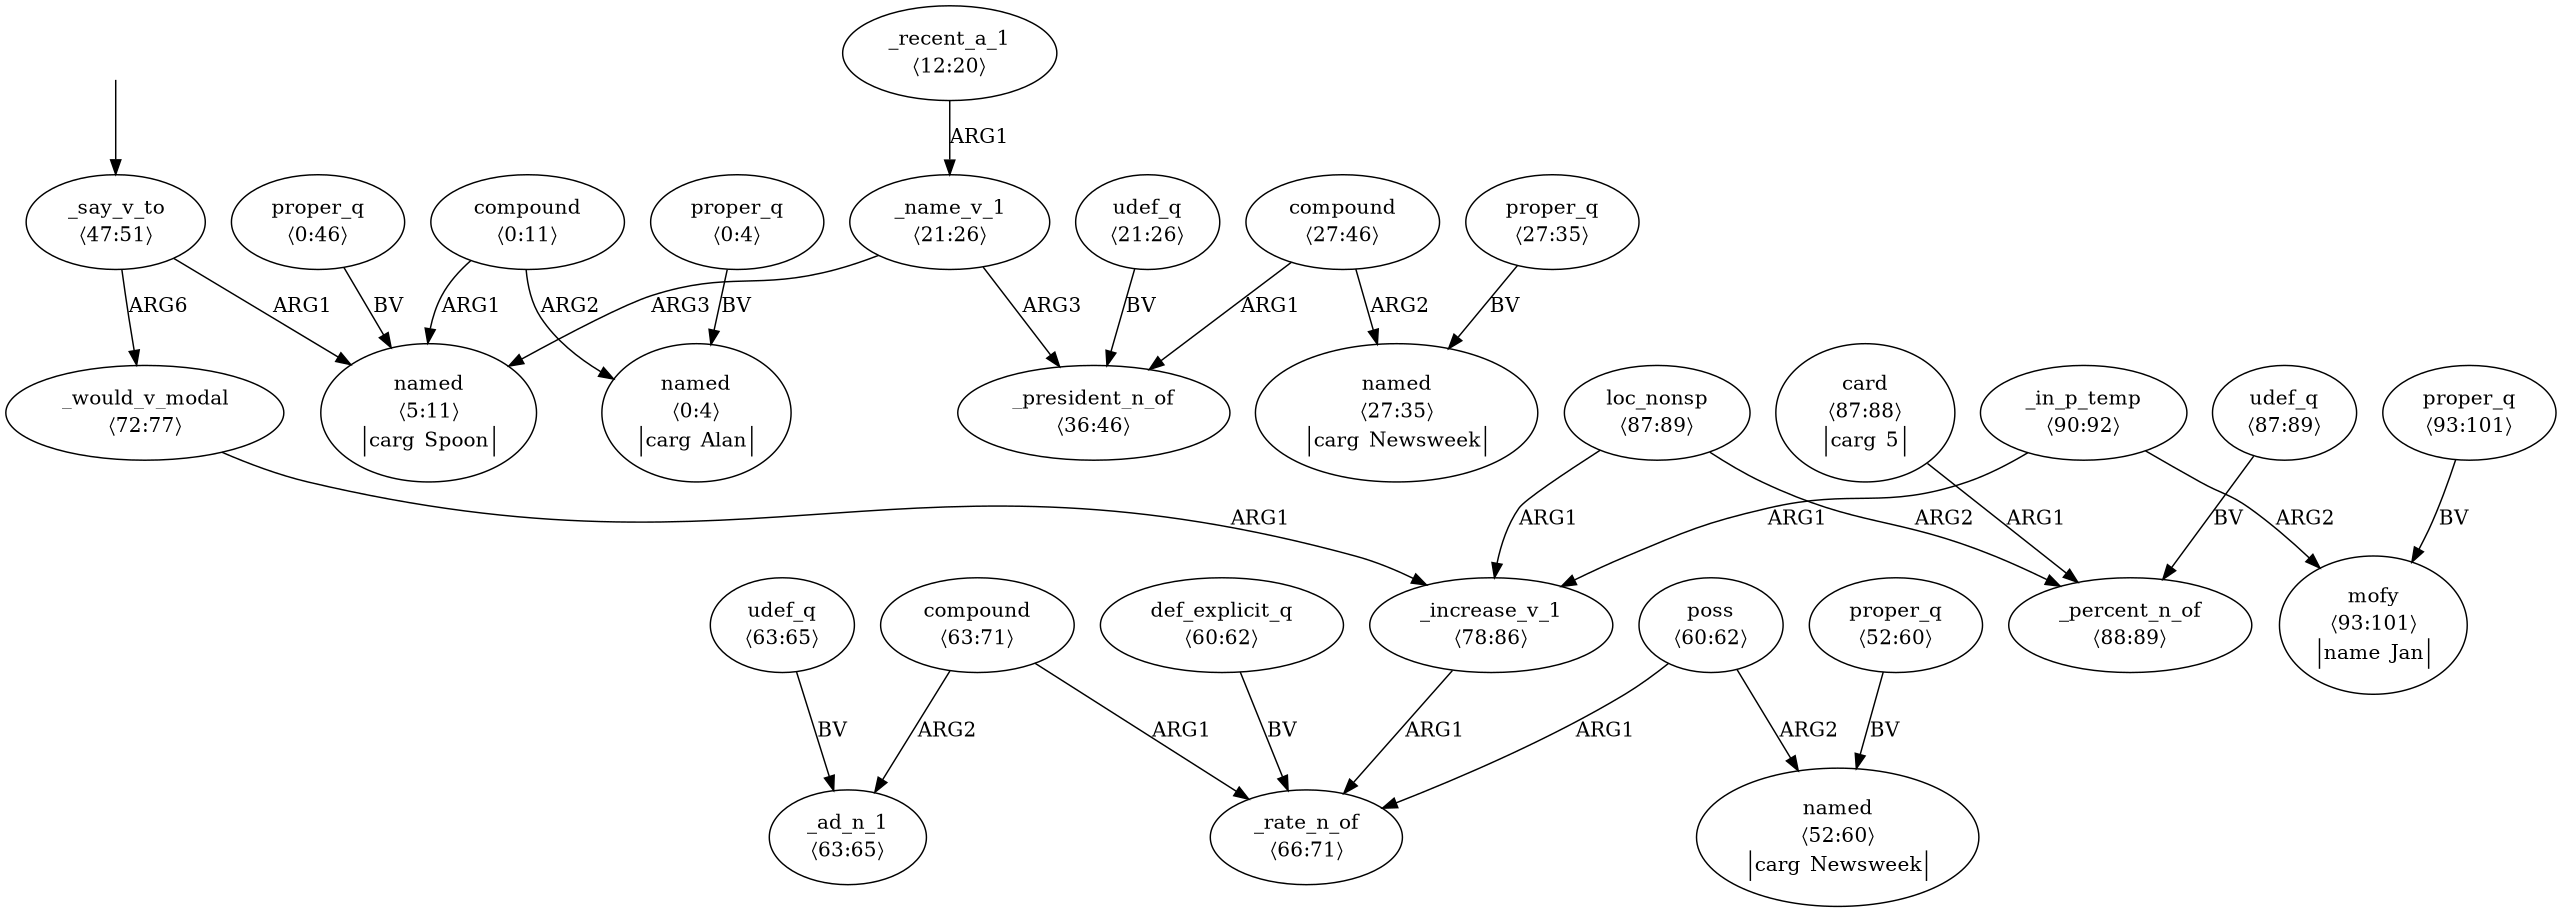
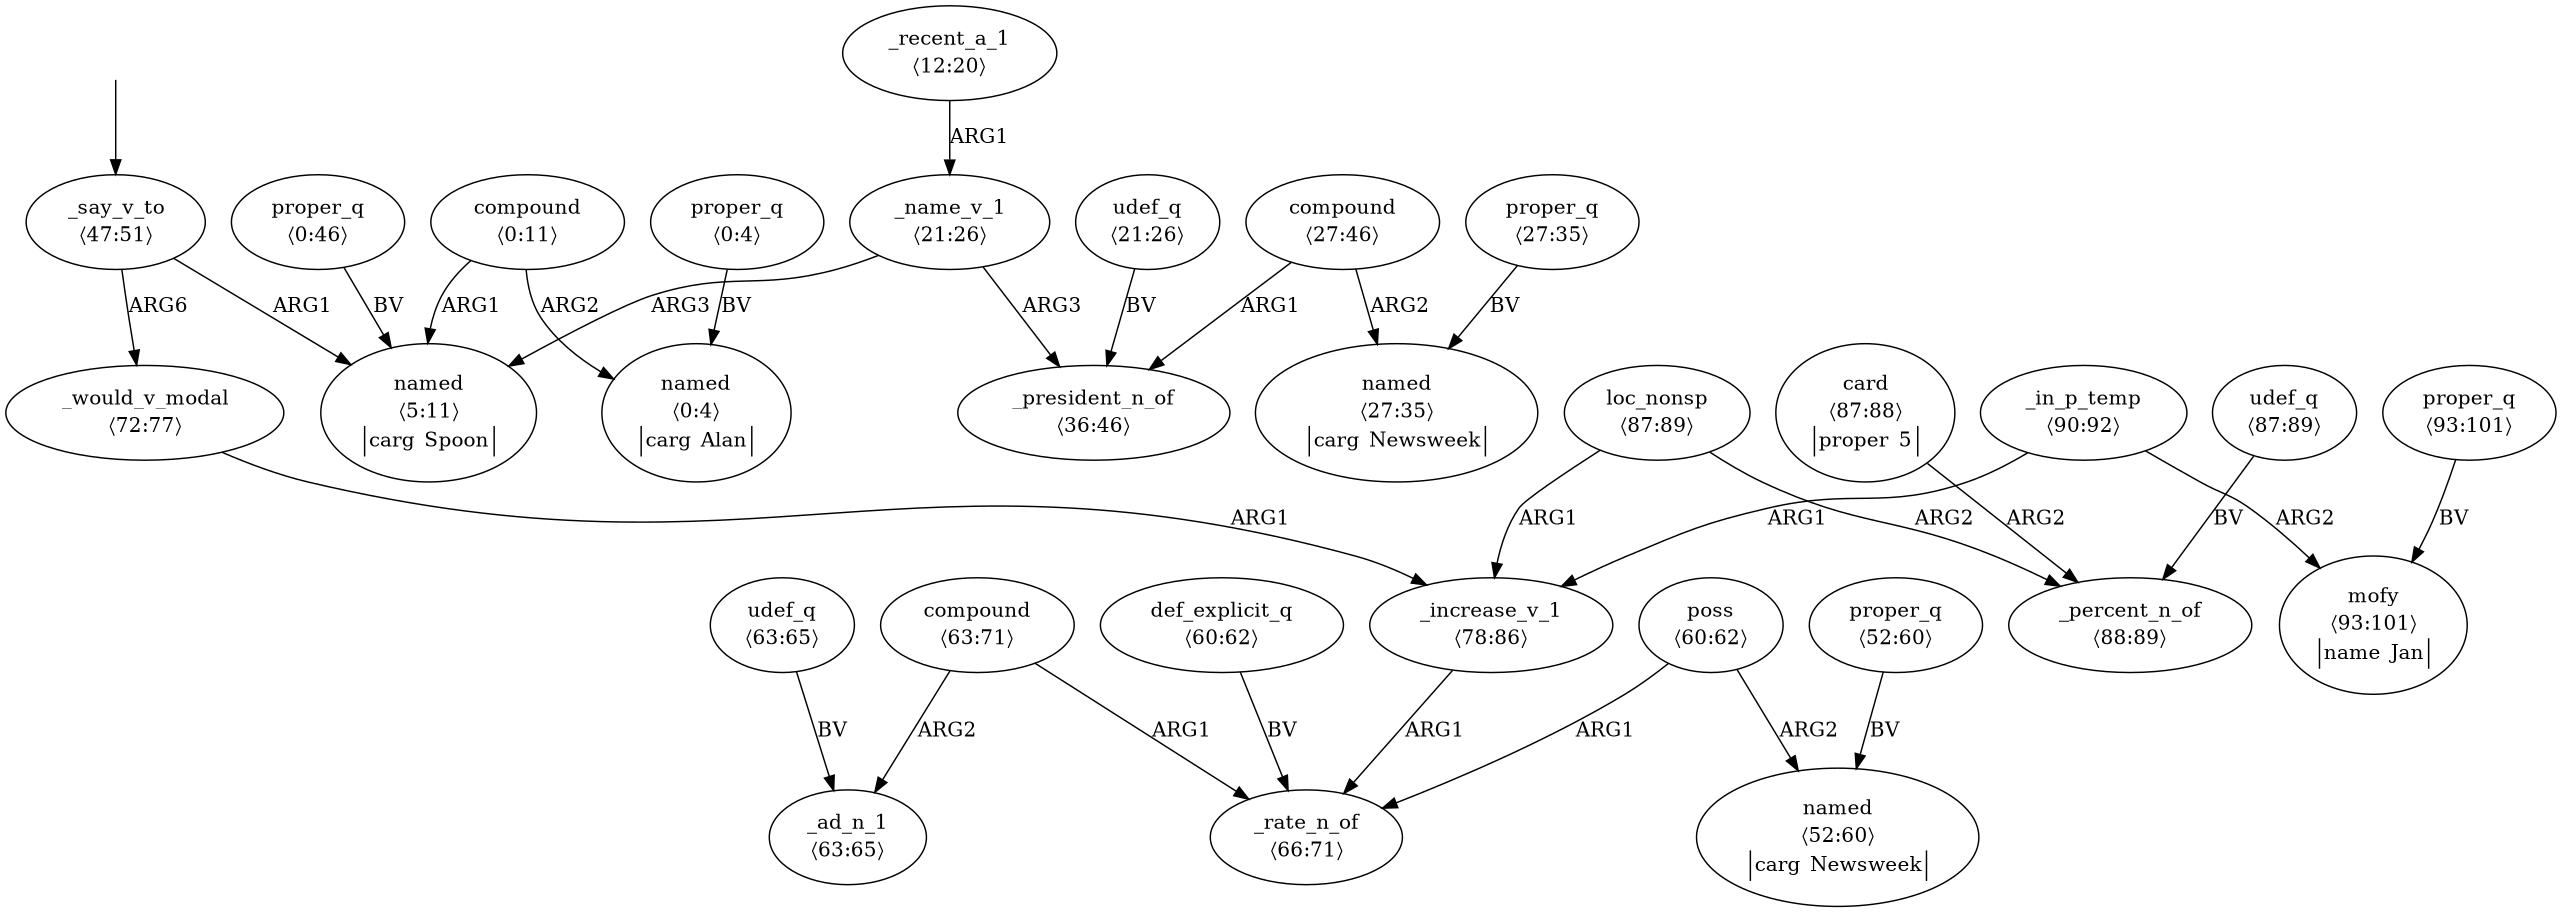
node "card": text "carg" -> "proper"
edge "card" -> "_percent_n_of": label "ARG1" -> "ARG2"
